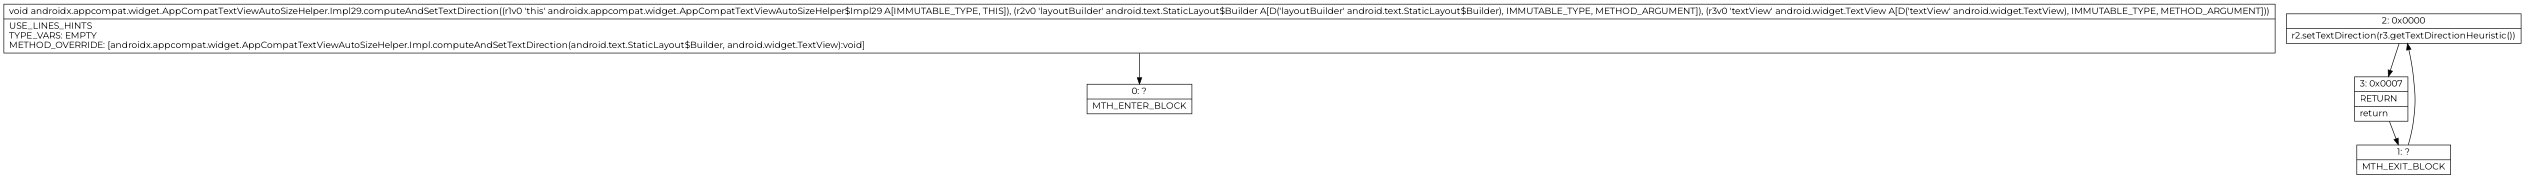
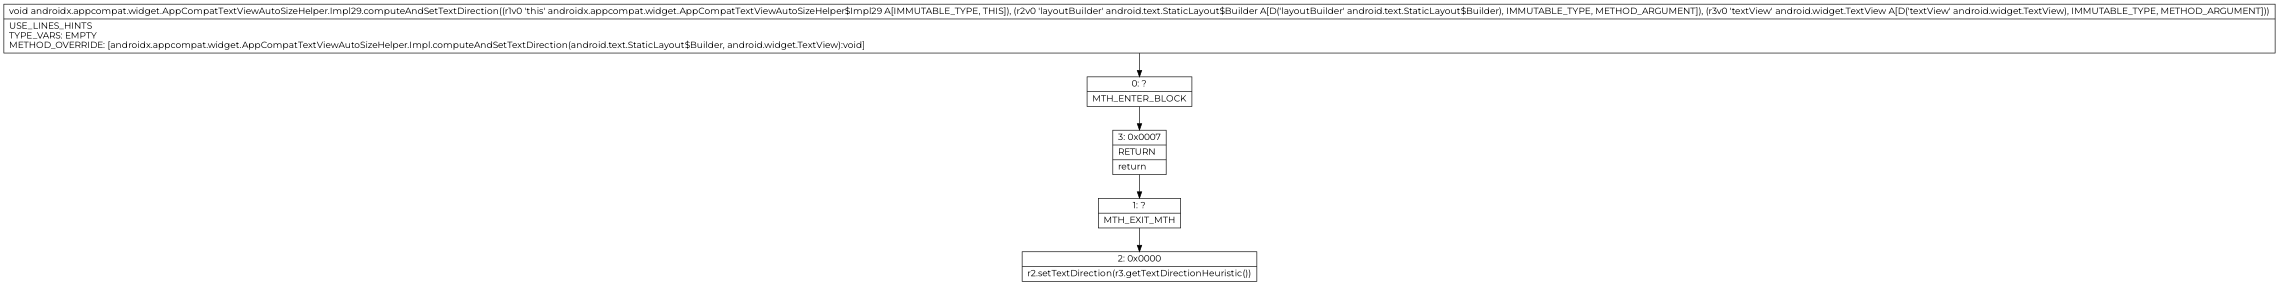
edge "2: 0x0000" -> "3: 0x0007": now "0: ?" -> "3: 0x0007"
node "1: ?": text "MTH_EXIT_BLOCK" -> "MTH_EXIT_MTH"
